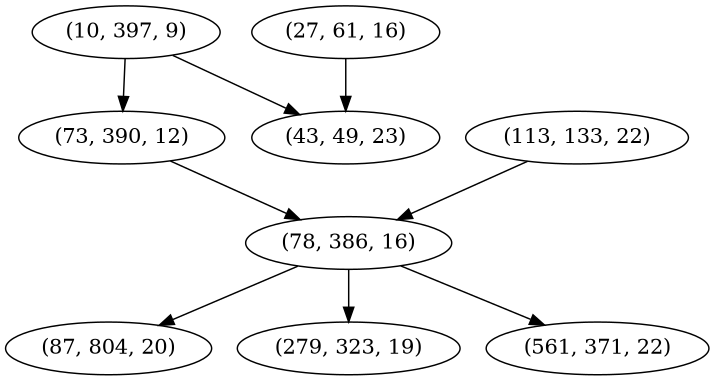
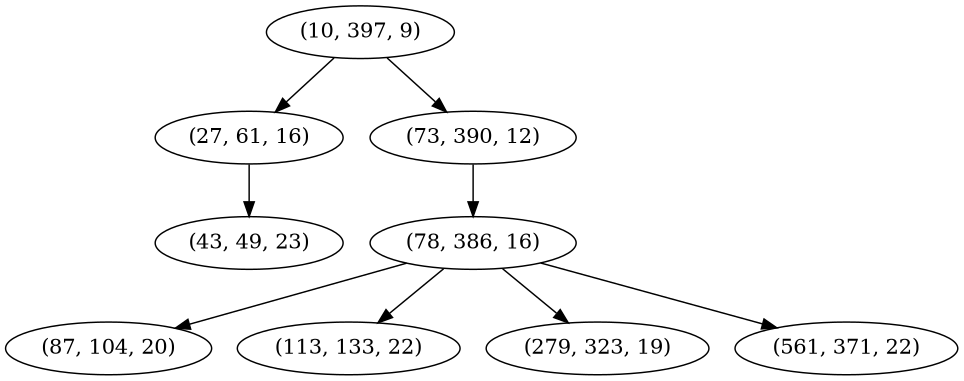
edge "(10, 397, 9)" -> "(43, 49, 23)": now "(10, 397, 9)" -> "(27, 61, 16)"
edge "(113, 133, 22)" -> "(78, 386, 16)": reversed
node "(87, 804, 20)": label "(87, 804, 20)" -> "(87, 104, 20)"
